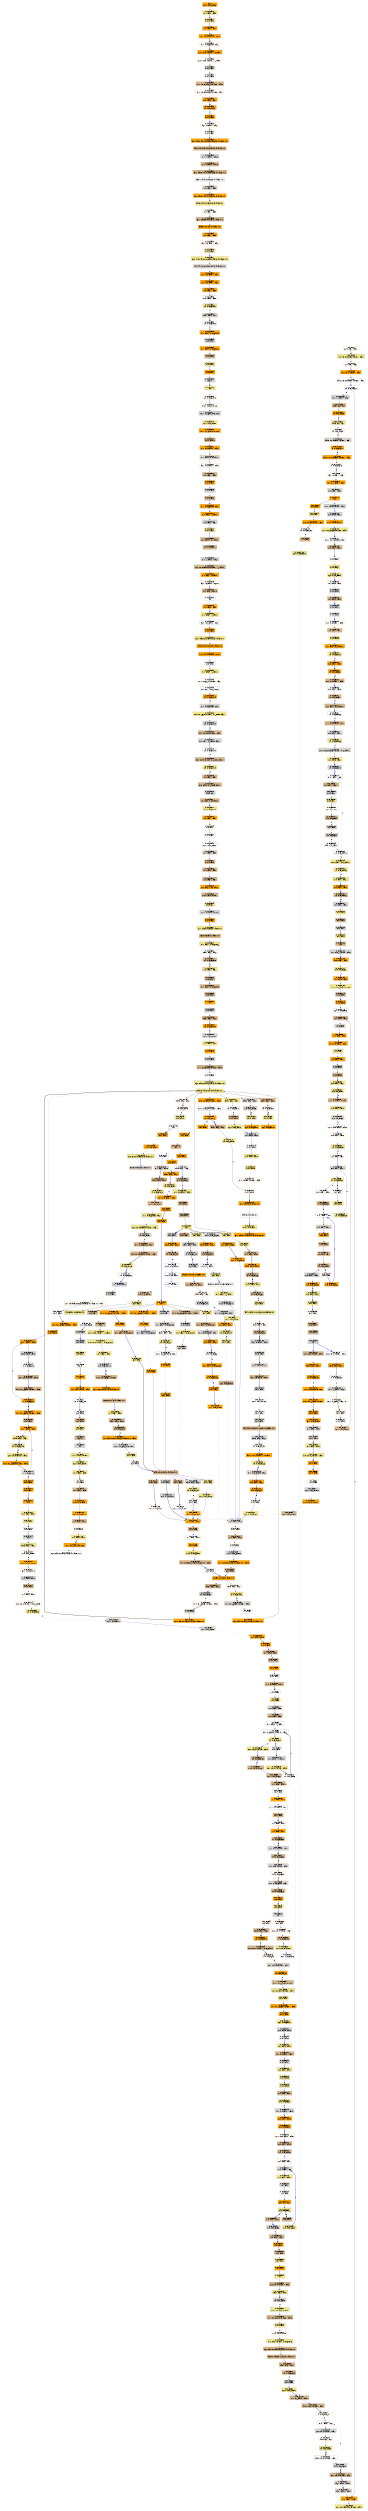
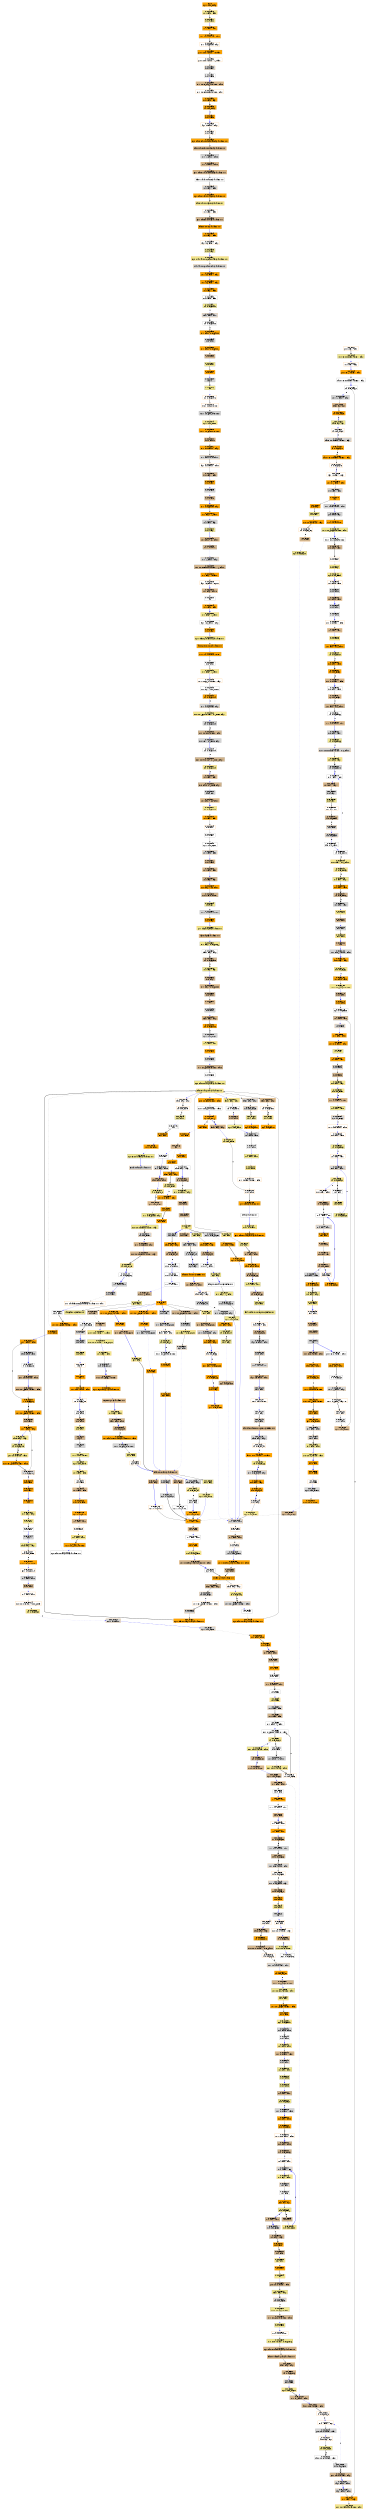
node "0x00436321 ret": fillcolor orange -> tan
edge "0x0043f48c pushl %ecx" -> "0x0043f48d pushl $0x1<UINT8>": style dotted -> bold
